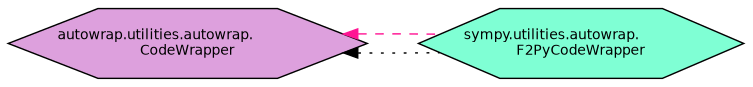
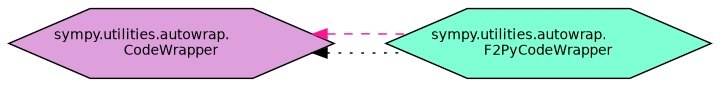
node "autowrap.utilities.autowrap. CodeWrapper": label "autowrap.utilities.autowrap. CodeWrapper" -> "sympy.utilities.autowrap. CodeWrapper"
